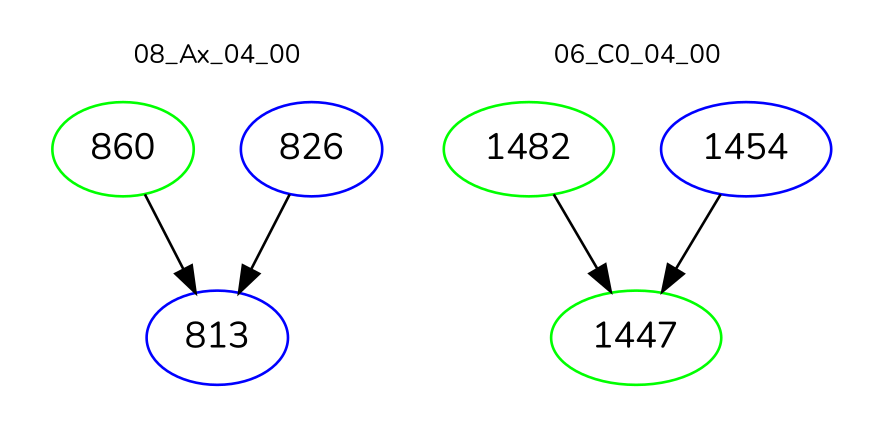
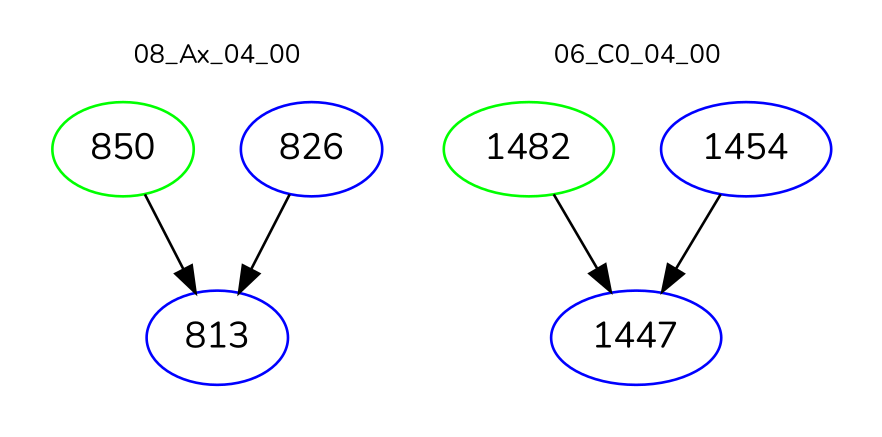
node "860": label "860" -> "850"
node "1447": color green -> blue
